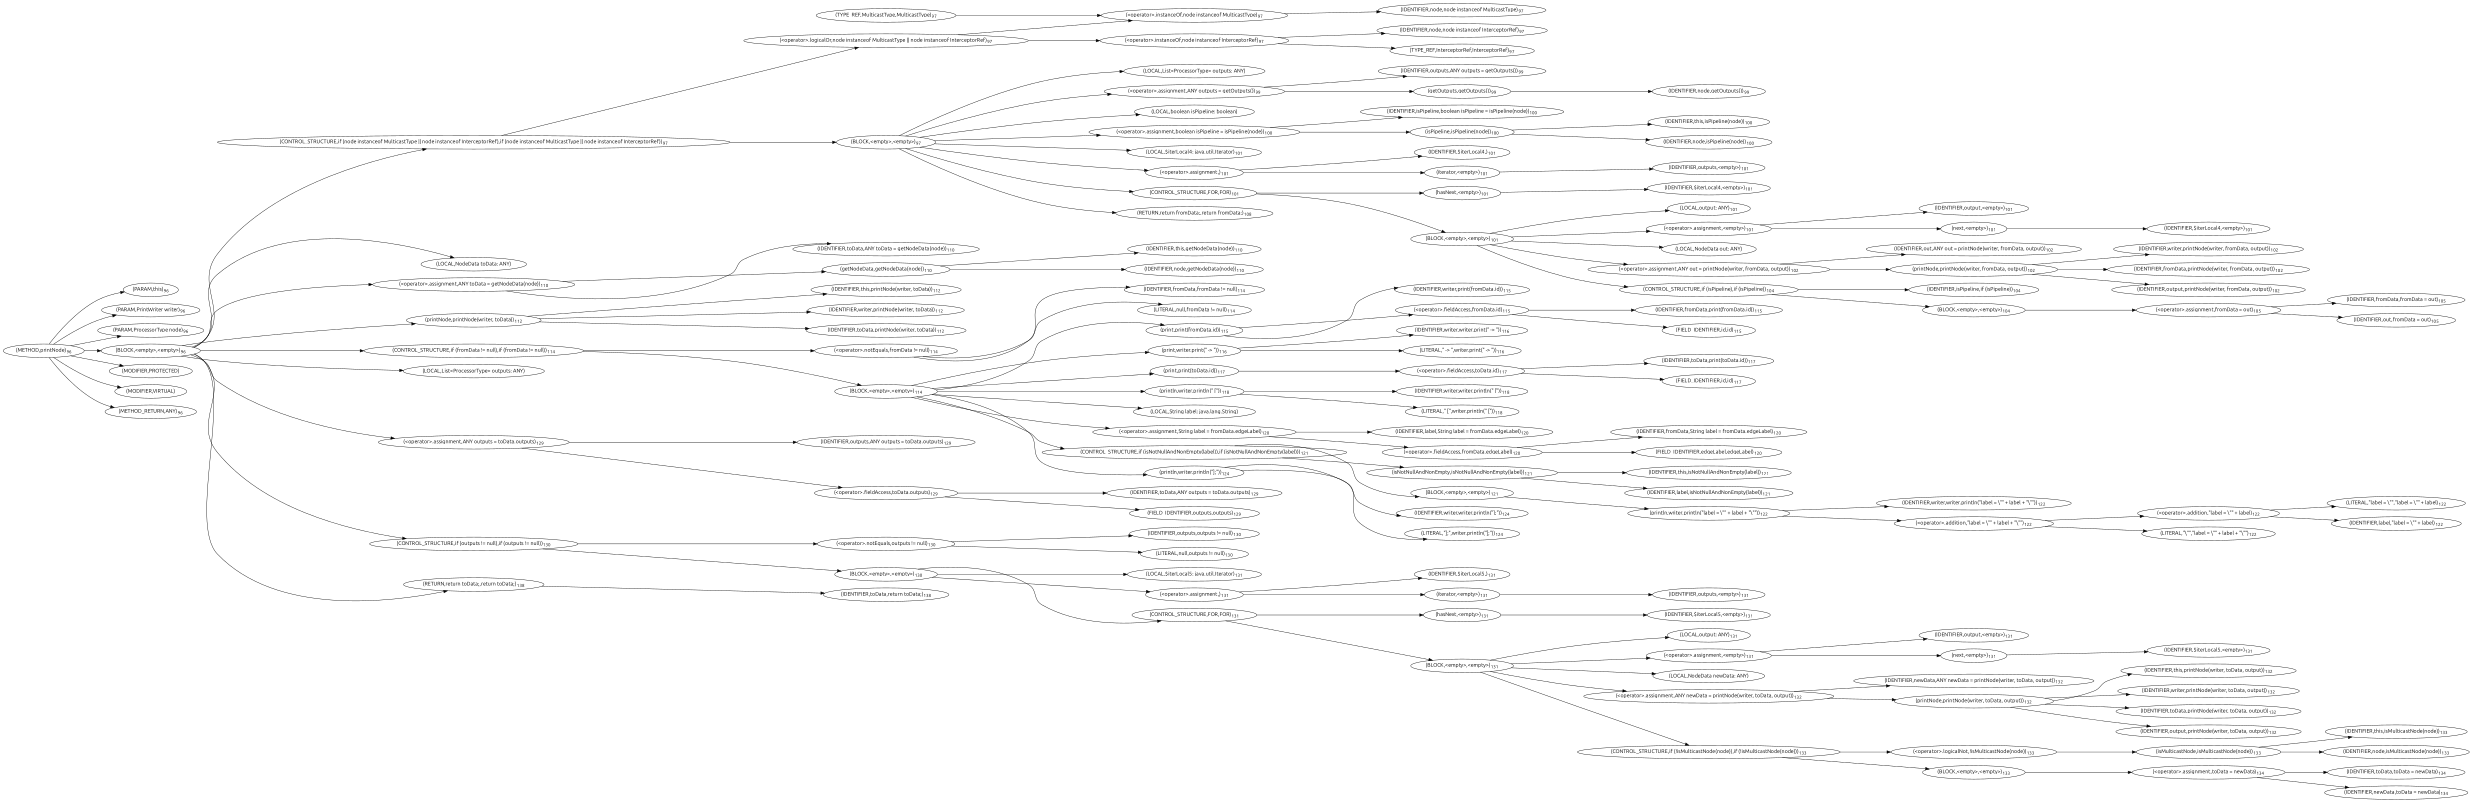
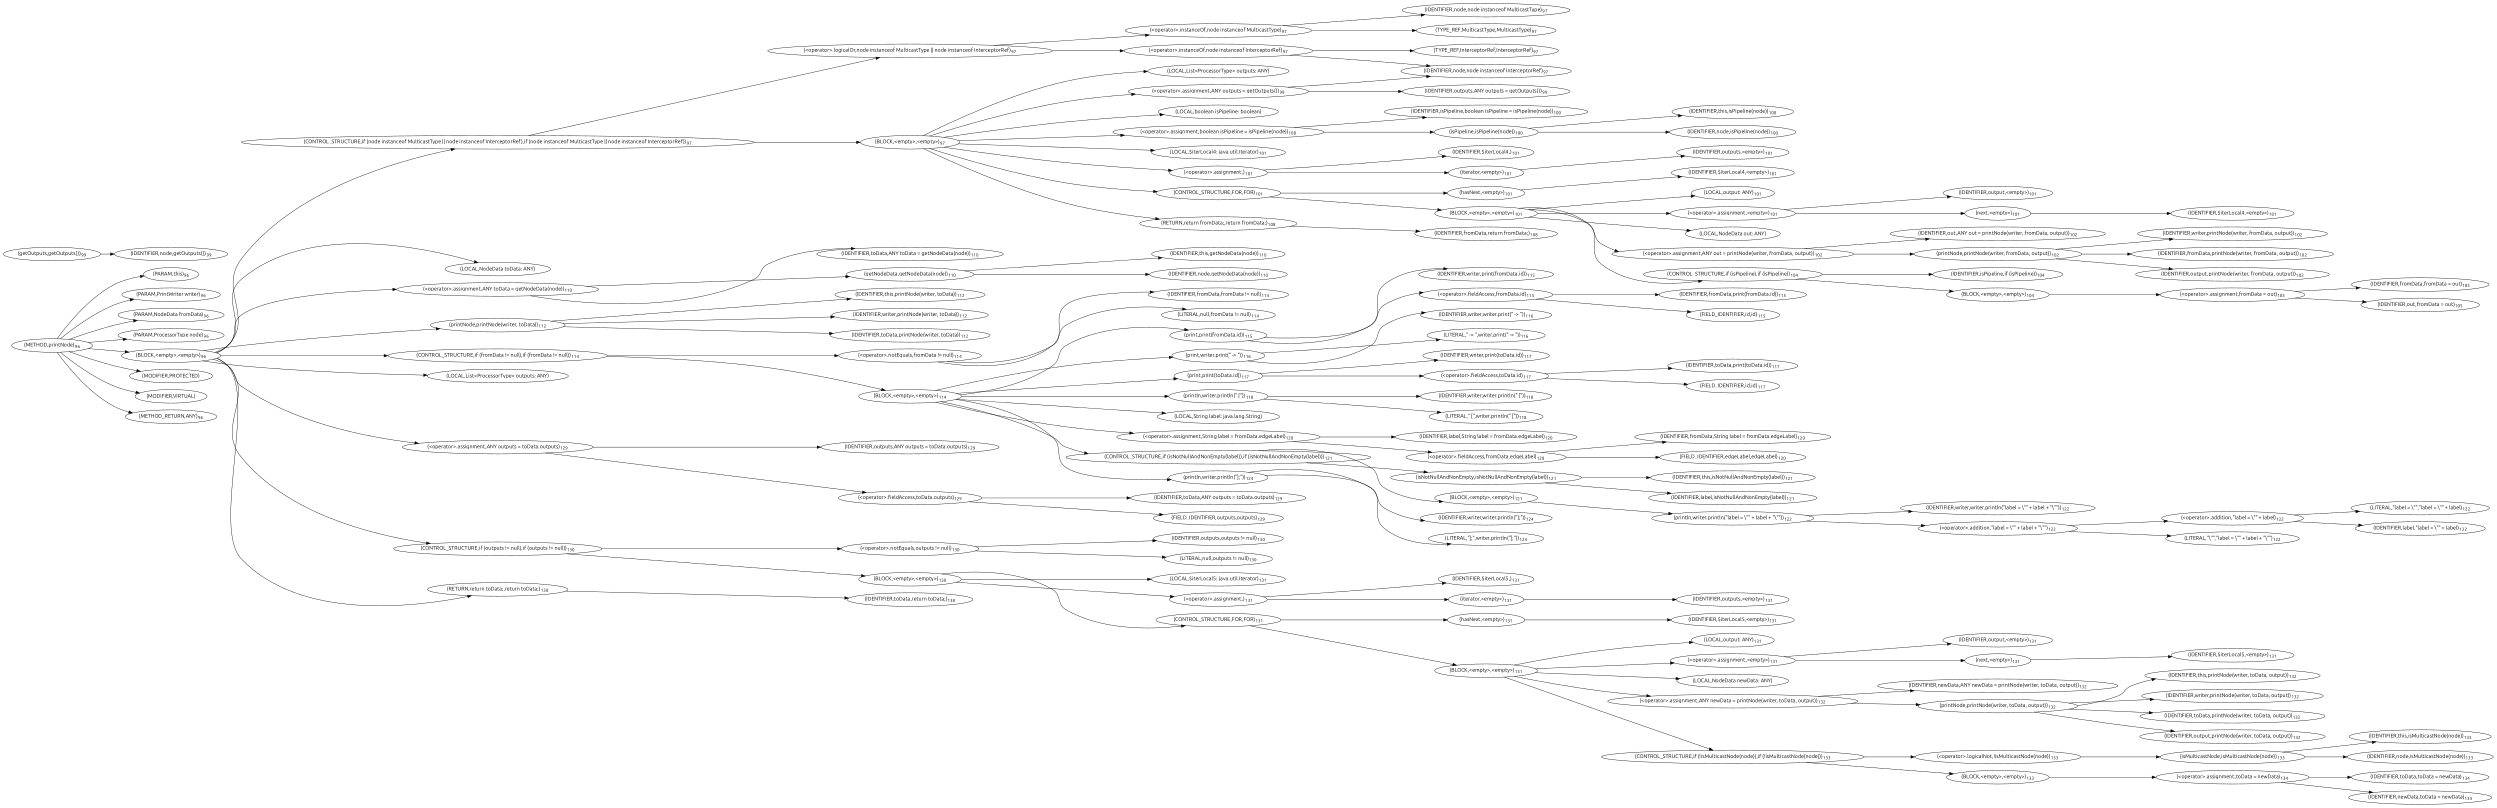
edge "(TYPE_REF,MulticastType,MulticastType)" -> "(<operator>.instanceOf,node instanceof MulticastType)": reversed
edge "(<operator>.assignment,ANY outputs = getOutputs())" -> "(getOutputs,getOutputs())": now "(<operator>.assignment,ANY outputs = getOutputs())" -> "(IDENTIFIER,node,node instanceof InterceptorRef)"
node "(IDENTIFIER,fromData,return fromData;)": added
node "(PARAM,NodeData fromData)": added
node "(IDENTIFIER,writer,print(toData.id))": added
